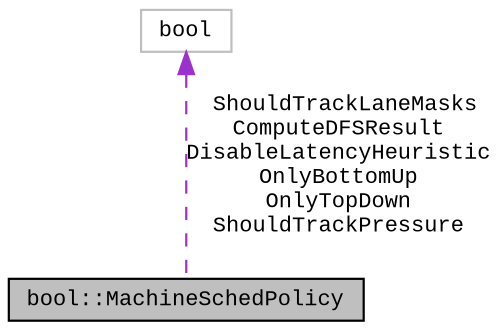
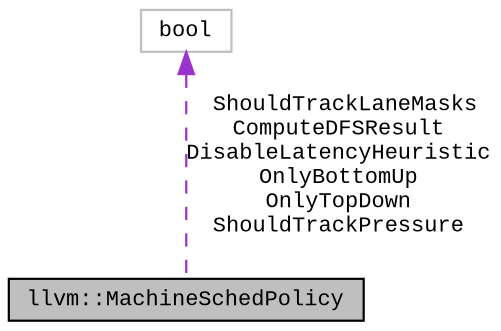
node "bool::MachineSchedPolicy": label "bool::MachineSchedPolicy" -> "llvm::MachineSchedPolicy"
